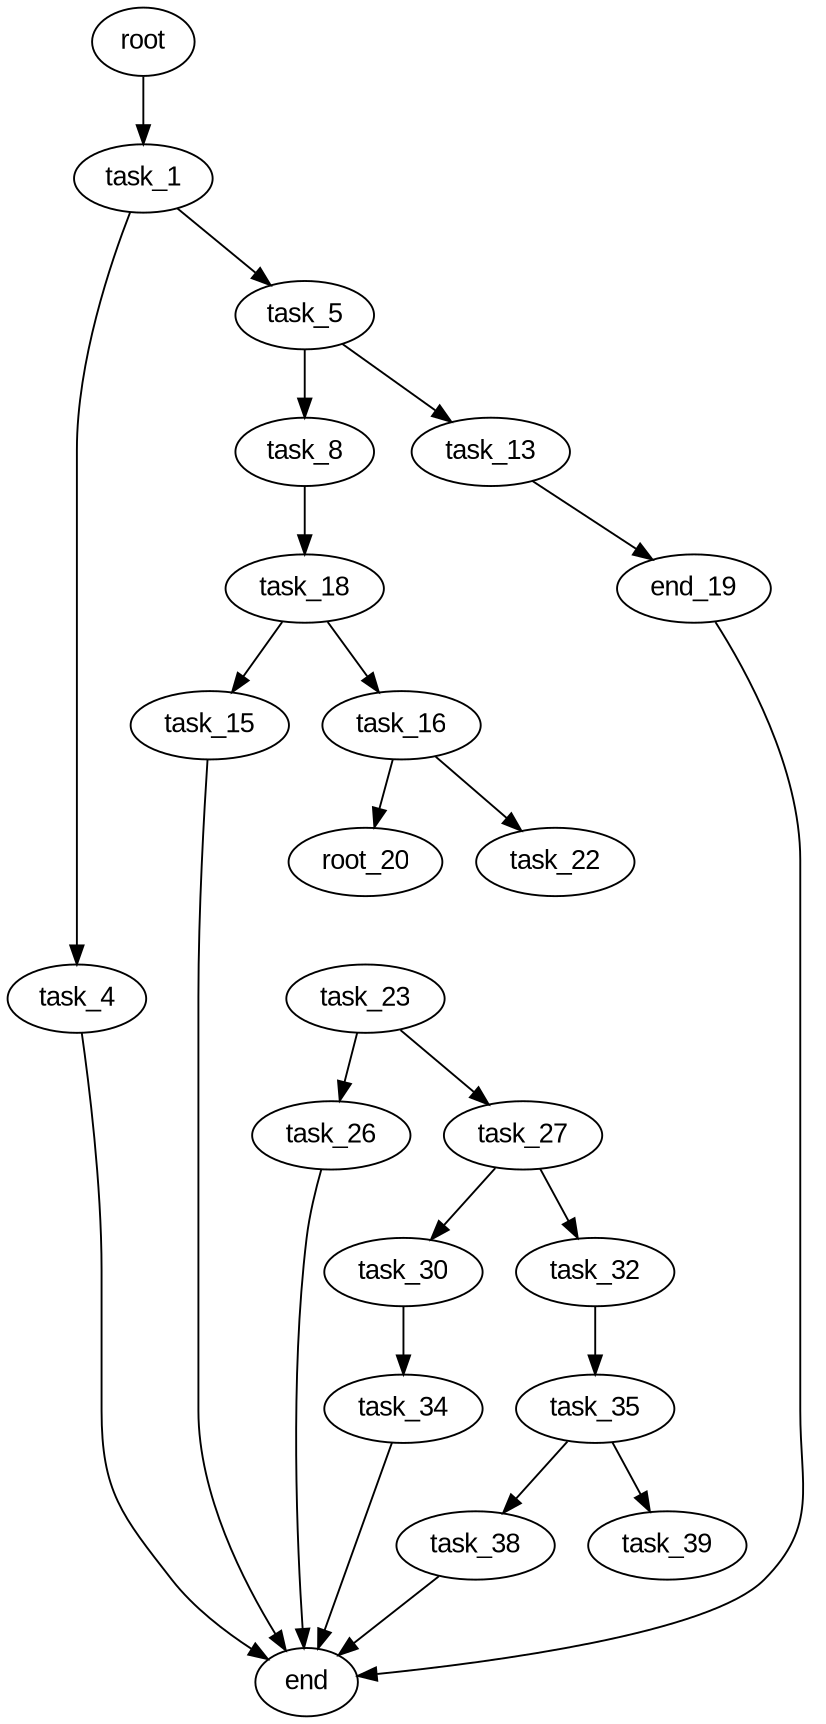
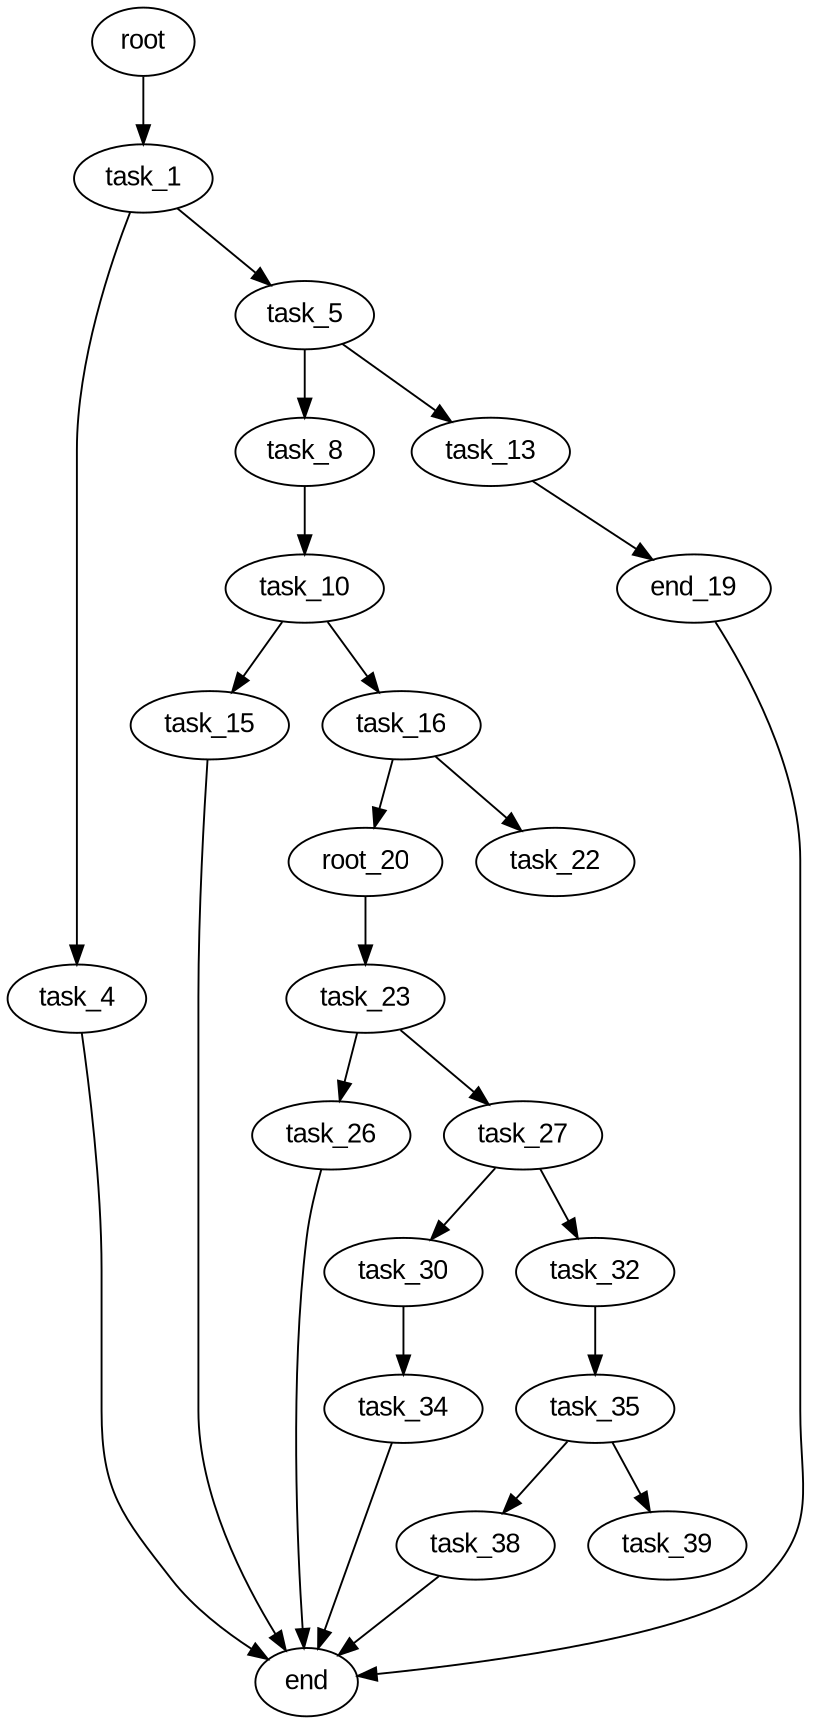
node "task_18": label "task_18" -> "task_10"
edge "root_20" -> "task_23": added
